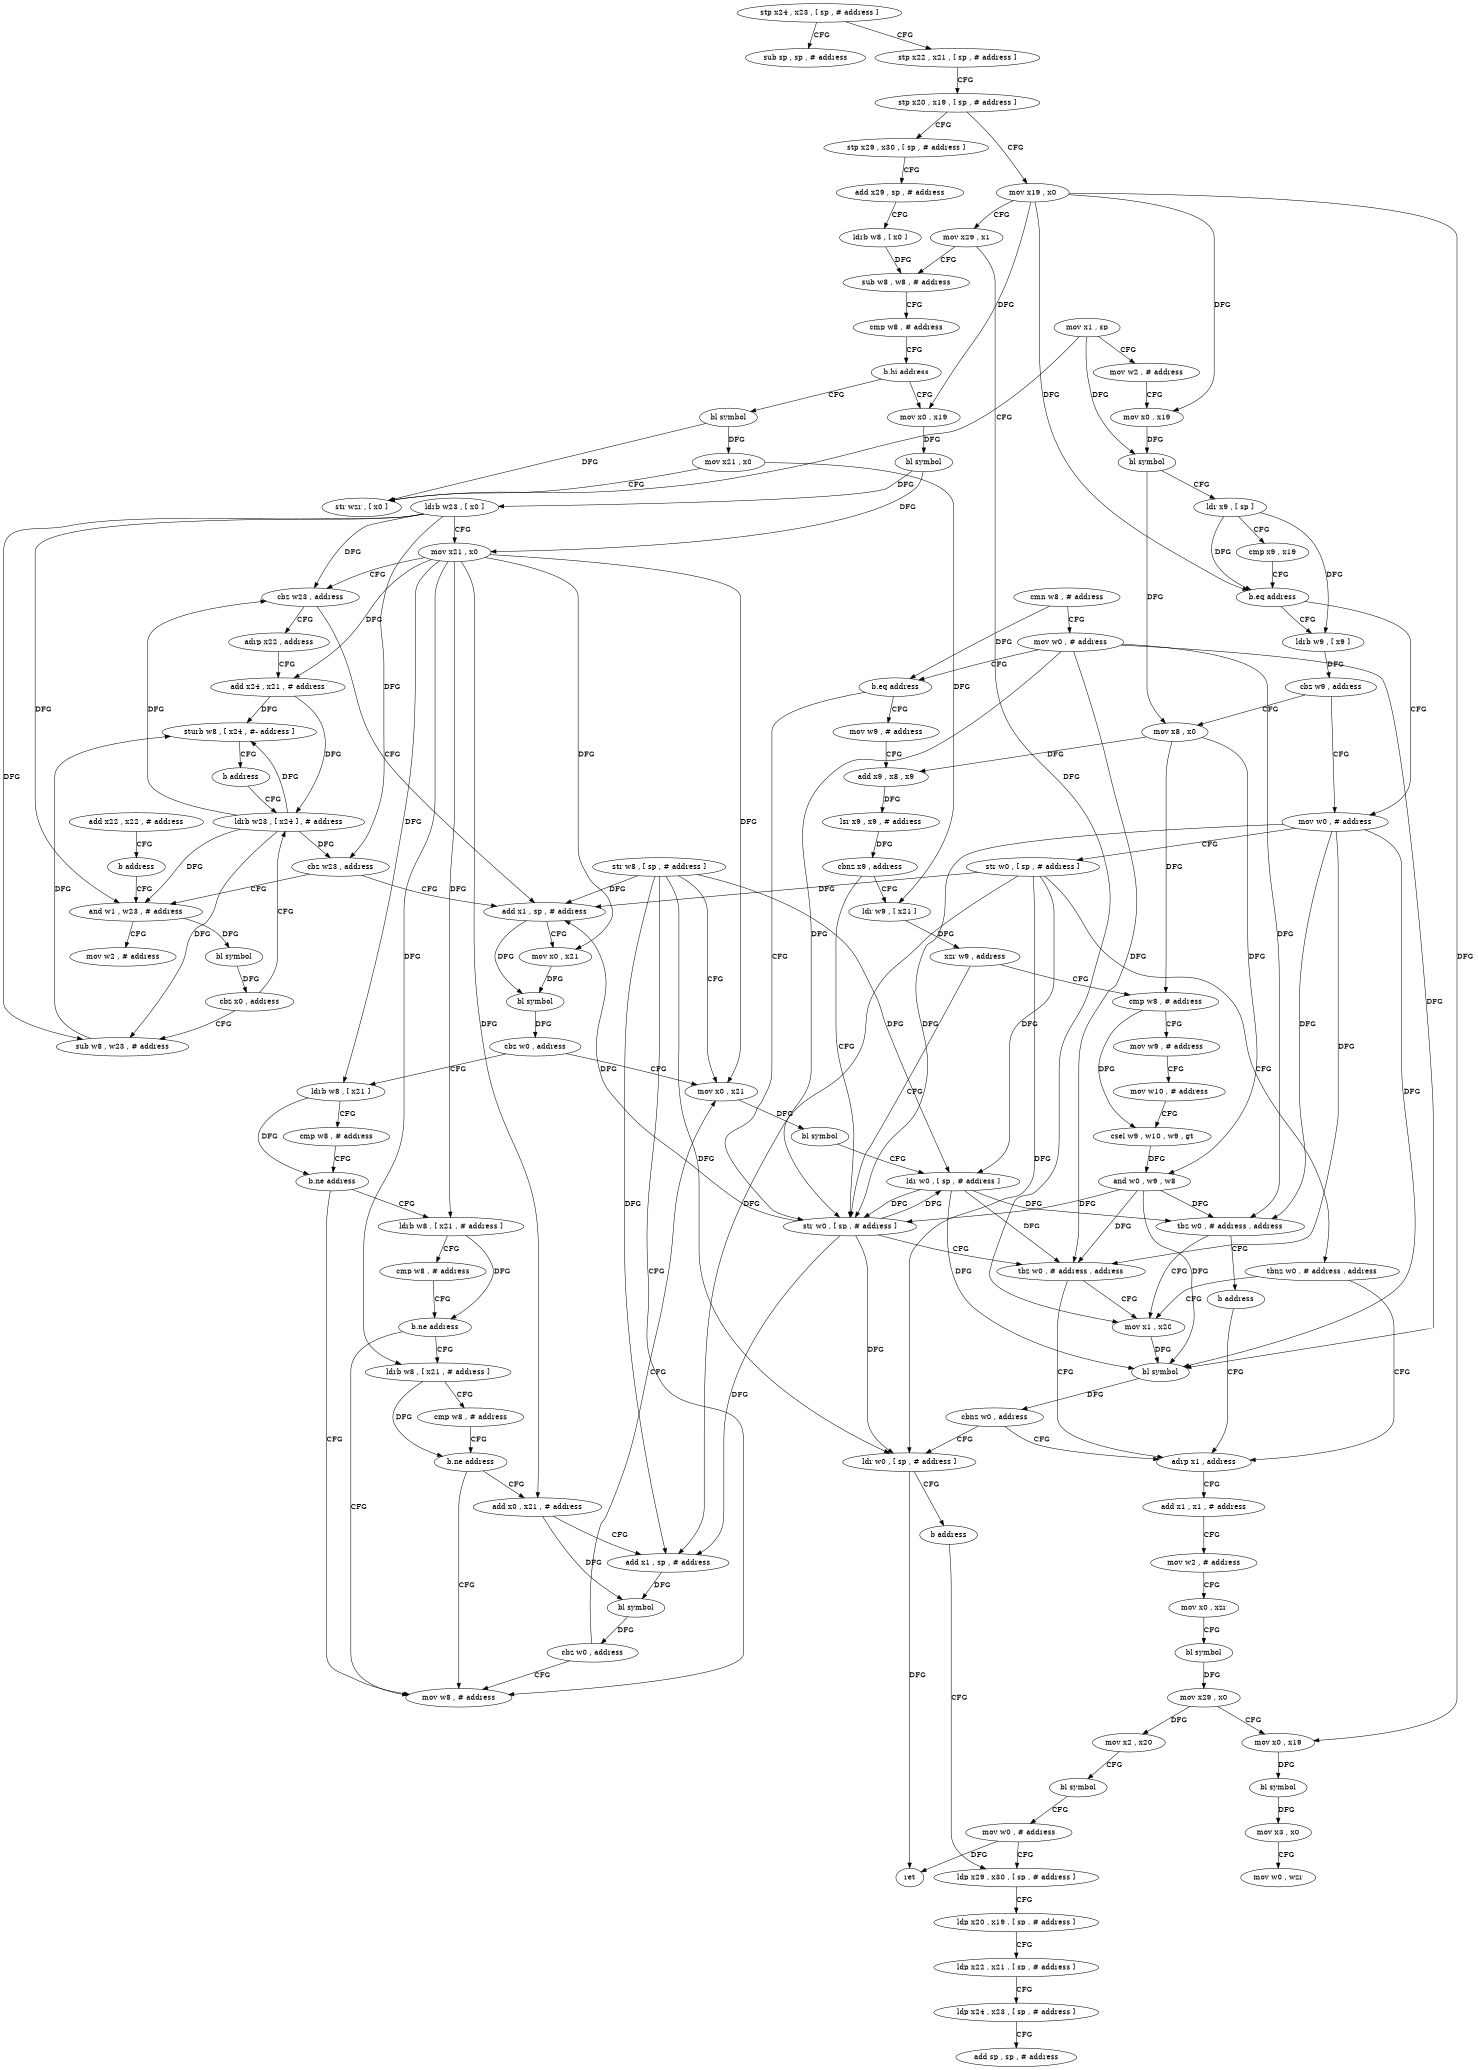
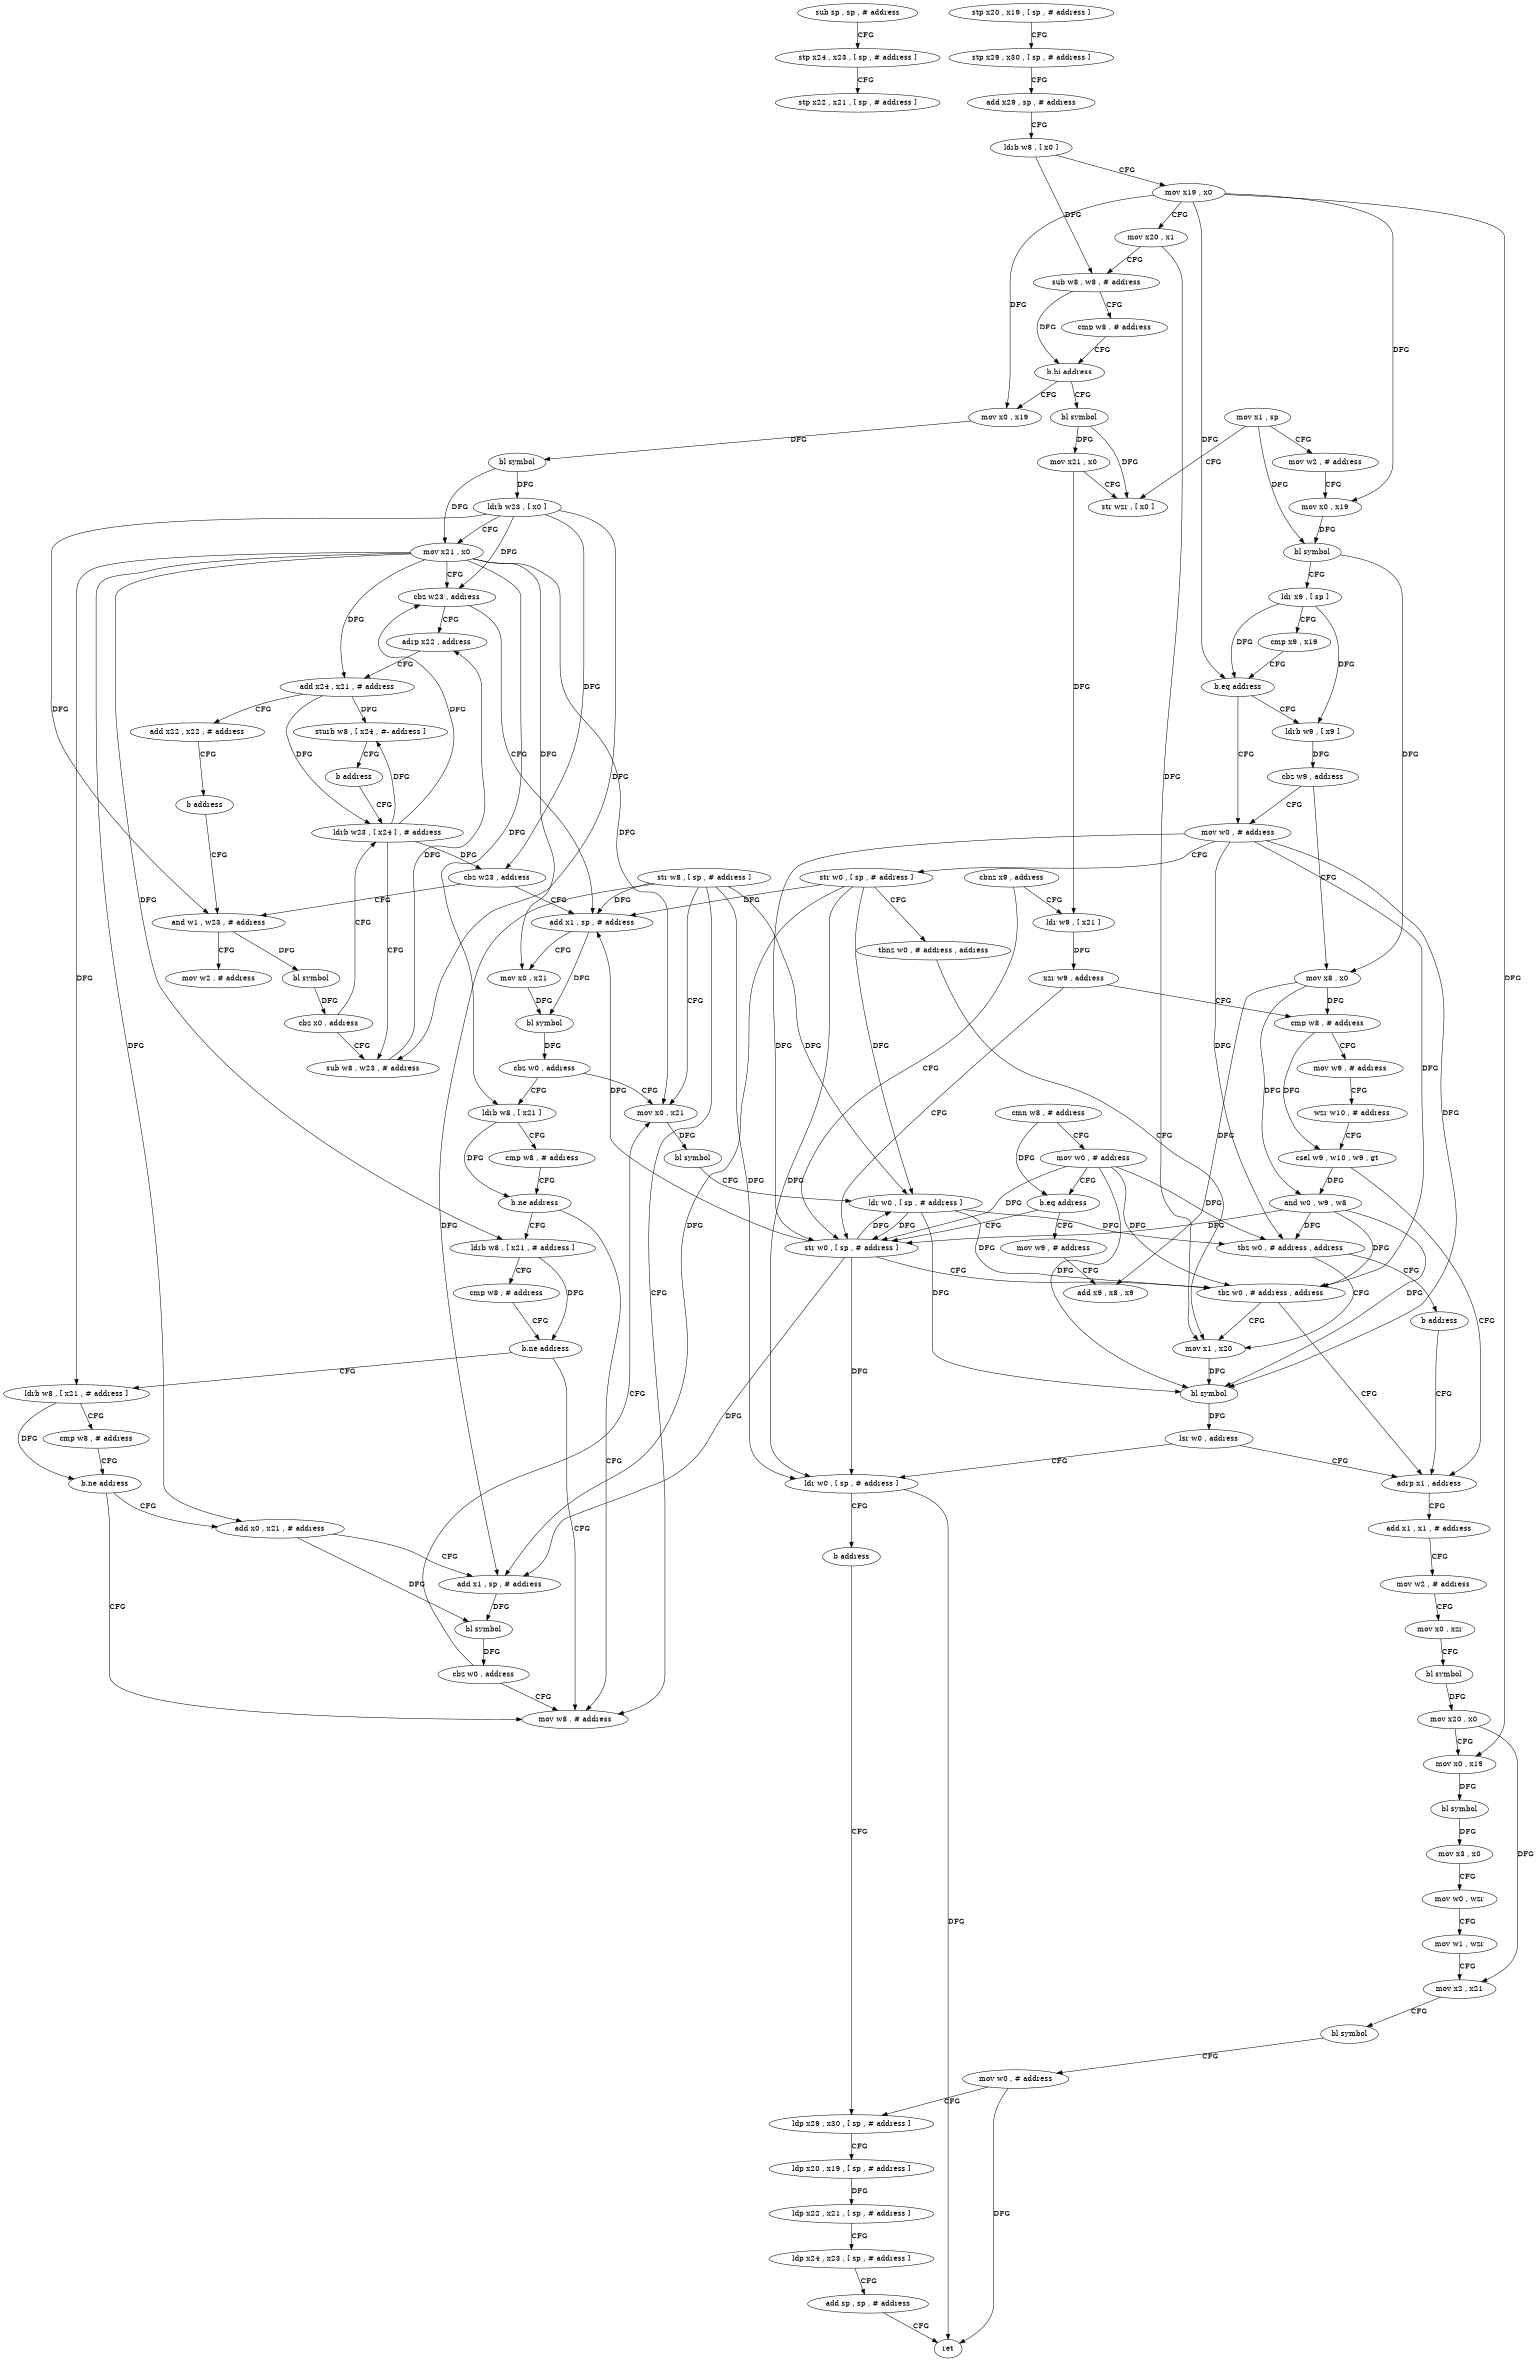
edge "stp x24 , x23 , [ sp , # address ]" -> "sub sp , sp , # address": reversed
edge "stp x22 , x21 , [ sp , # address ]" -> "stp x20 , x19 , [ sp , # address ]": removed, label "CFG"
edge "stp x20 , x19 , [ sp , # address ]" -> "mov x19 , x0": now "ldrb w8 , [ x0 ]" -> "mov x19 , x0"
node "mov x29 , x1": label "mov x29 , x1" -> "mov x20 , x1"
edge "sub w8 , w8 , # address" -> "b.hi address": added, label "DFG"
edge "add x24 , x21 , # address" -> "add x22 , x22 , # address": added, label "CFG"
node "lsr x9 , x9 , # address": removed
edge "ldrb w23 , [ x24 ] , # address" -> "and w1 , w23 , # address": removed, label "DFG"
edge "sub w8 , w23 , # address" -> "sturb w8 , [ x24 , #- address ]": now "sub w8 , w23 , # address" -> "adrp x22 , address"
edge "ldrb w23 , [ x24 ] , # address" -> "sub w8 , w23 , # address": label "DFG" -> "CFG"
node "mov w10 , # address": label "mov w10 , # address" -> "wzr w10 , # address"
edge "tbnz w0 , # address , address" -> "adrp x1 , address": now "csel w9 , w10 , w9 , gt" -> "adrp x1 , address"
node "cbnz w0 , address": label "cbnz w0 , address" -> "lsr w0 , address"
node "mov x29 , x0": label "mov x29 , x0" -> "mov x20 , x0"
node "mov x2 , x20": label "mov x2 , x20" -> "mov x2 , x21"
node "mov w1 , wzr": added
edge "ldp x20 , x19 , [ sp , # address ]" -> "ldp x22 , x21 , [ sp , # address ]": label "CFG" -> "DFG"
edge "add sp , sp , # address" -> "ret": added, label "CFG"
